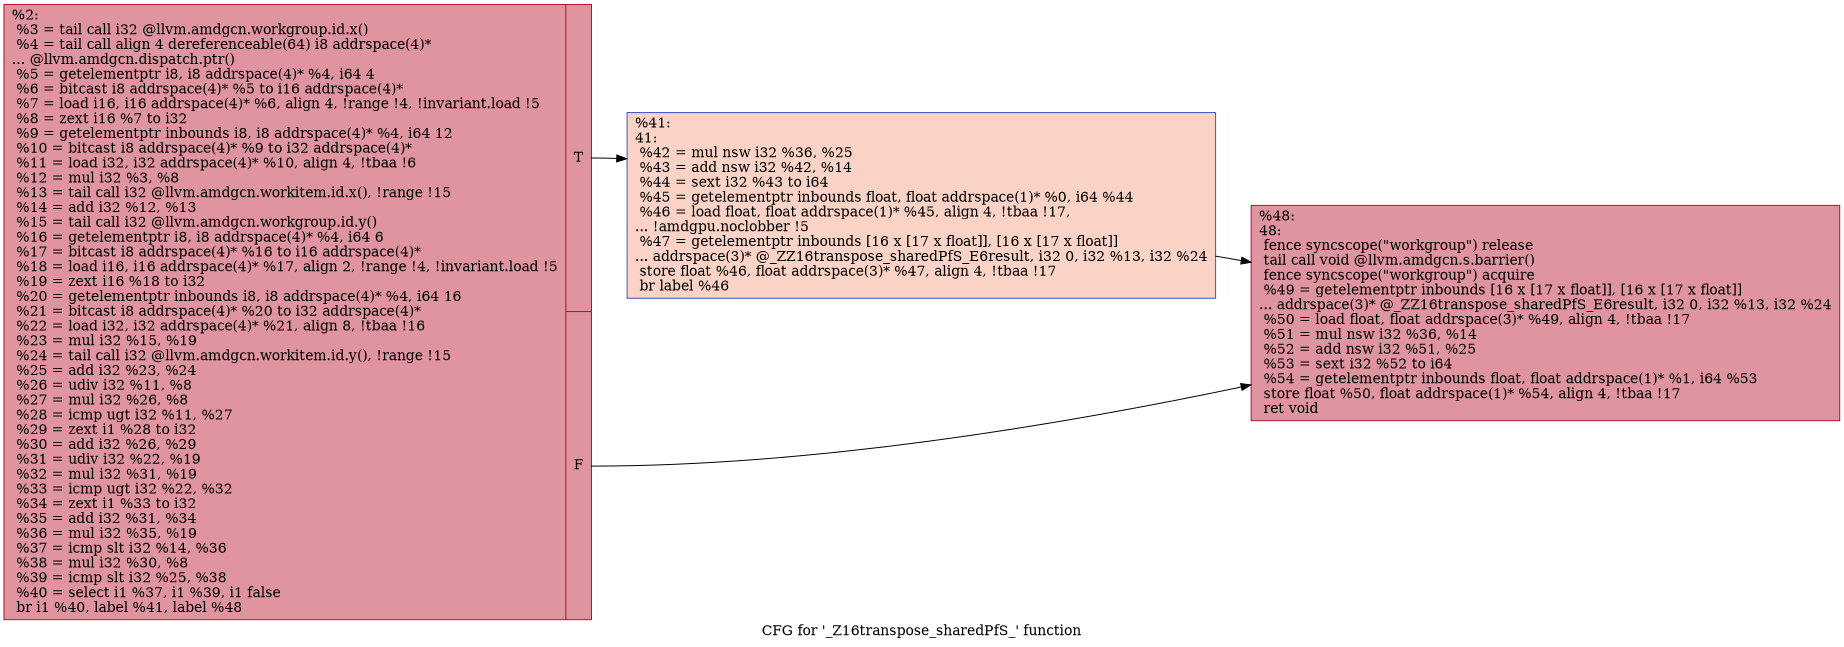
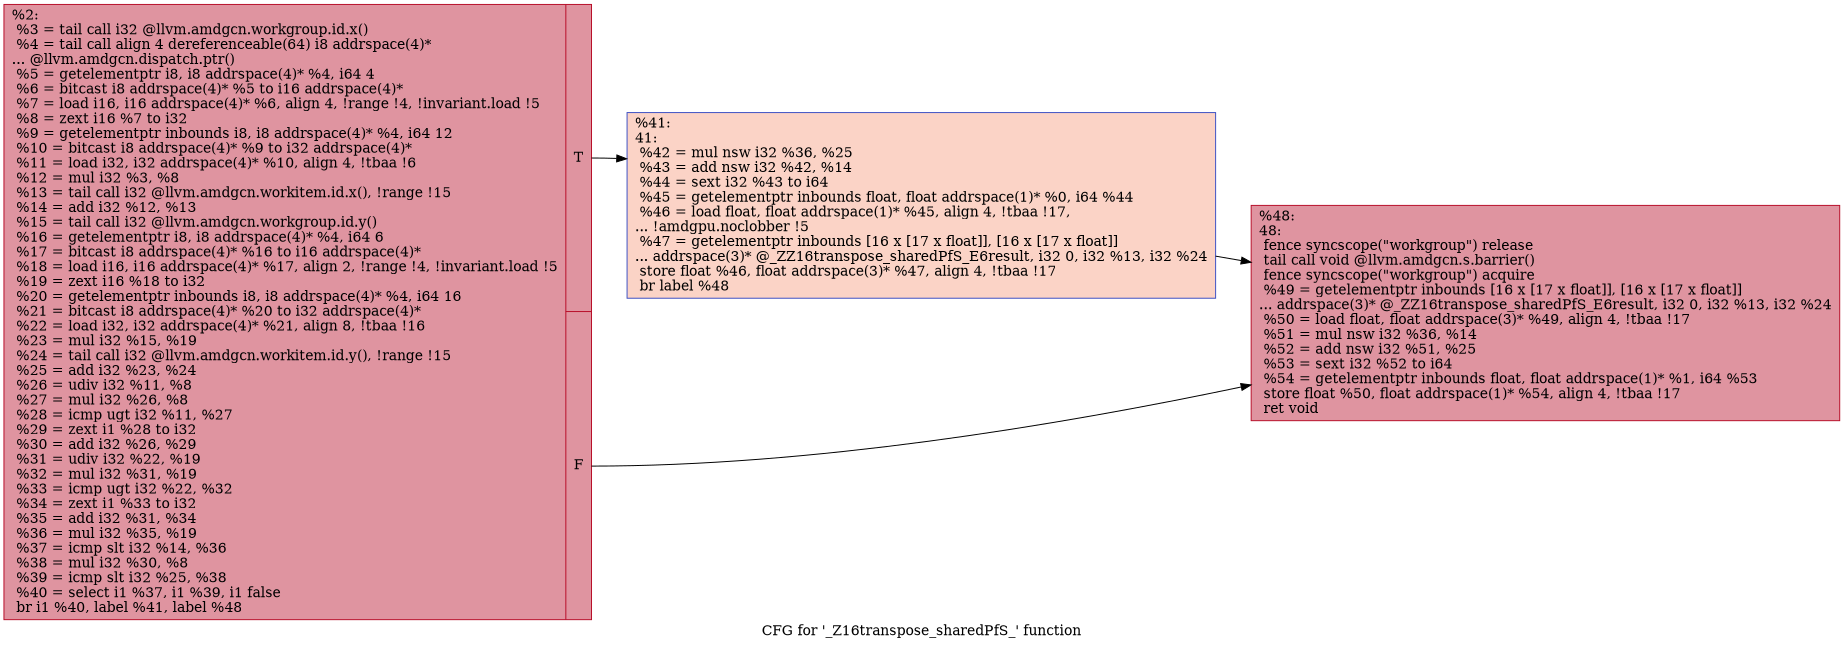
node "%41:": text "br label %46" -> "br label %48"
